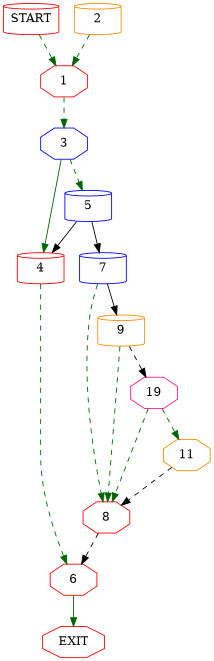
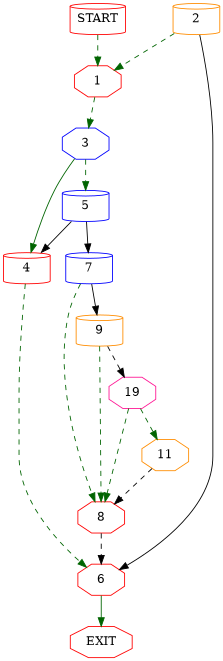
edge "2" -> "6": added
